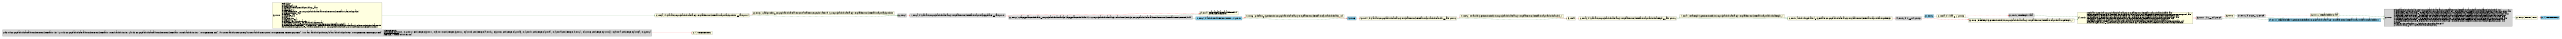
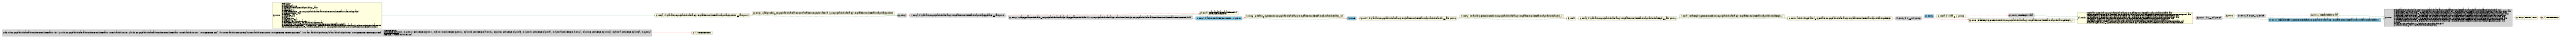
node "32: ?": fillcolor skyblue -> lightyellow
